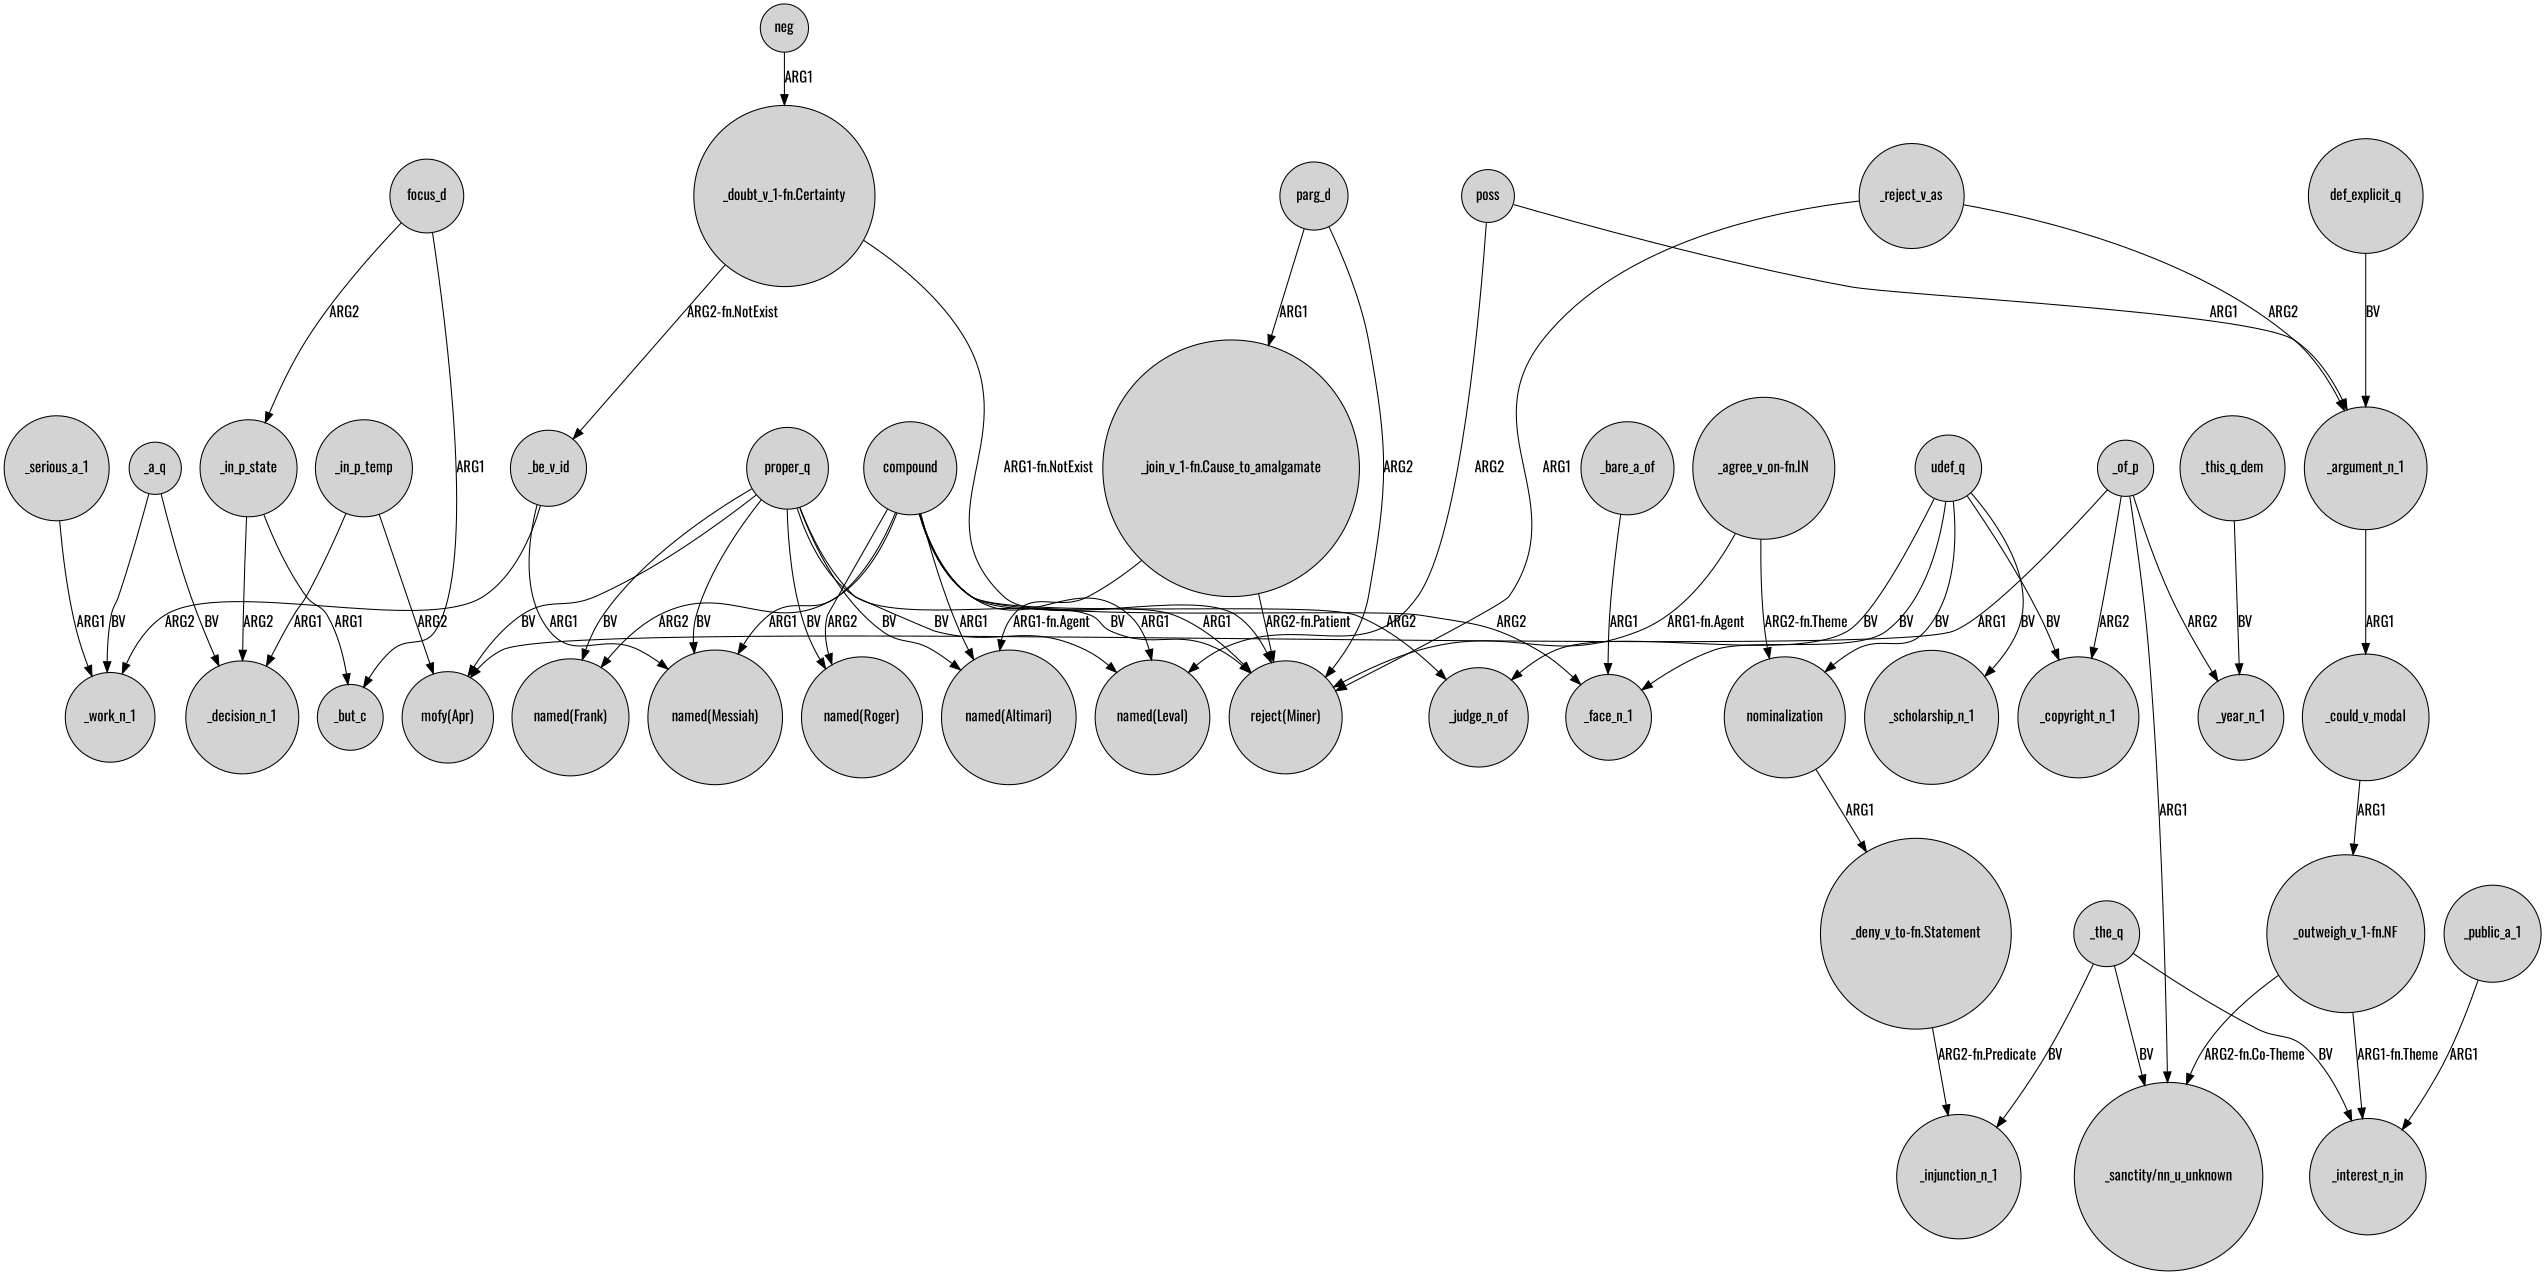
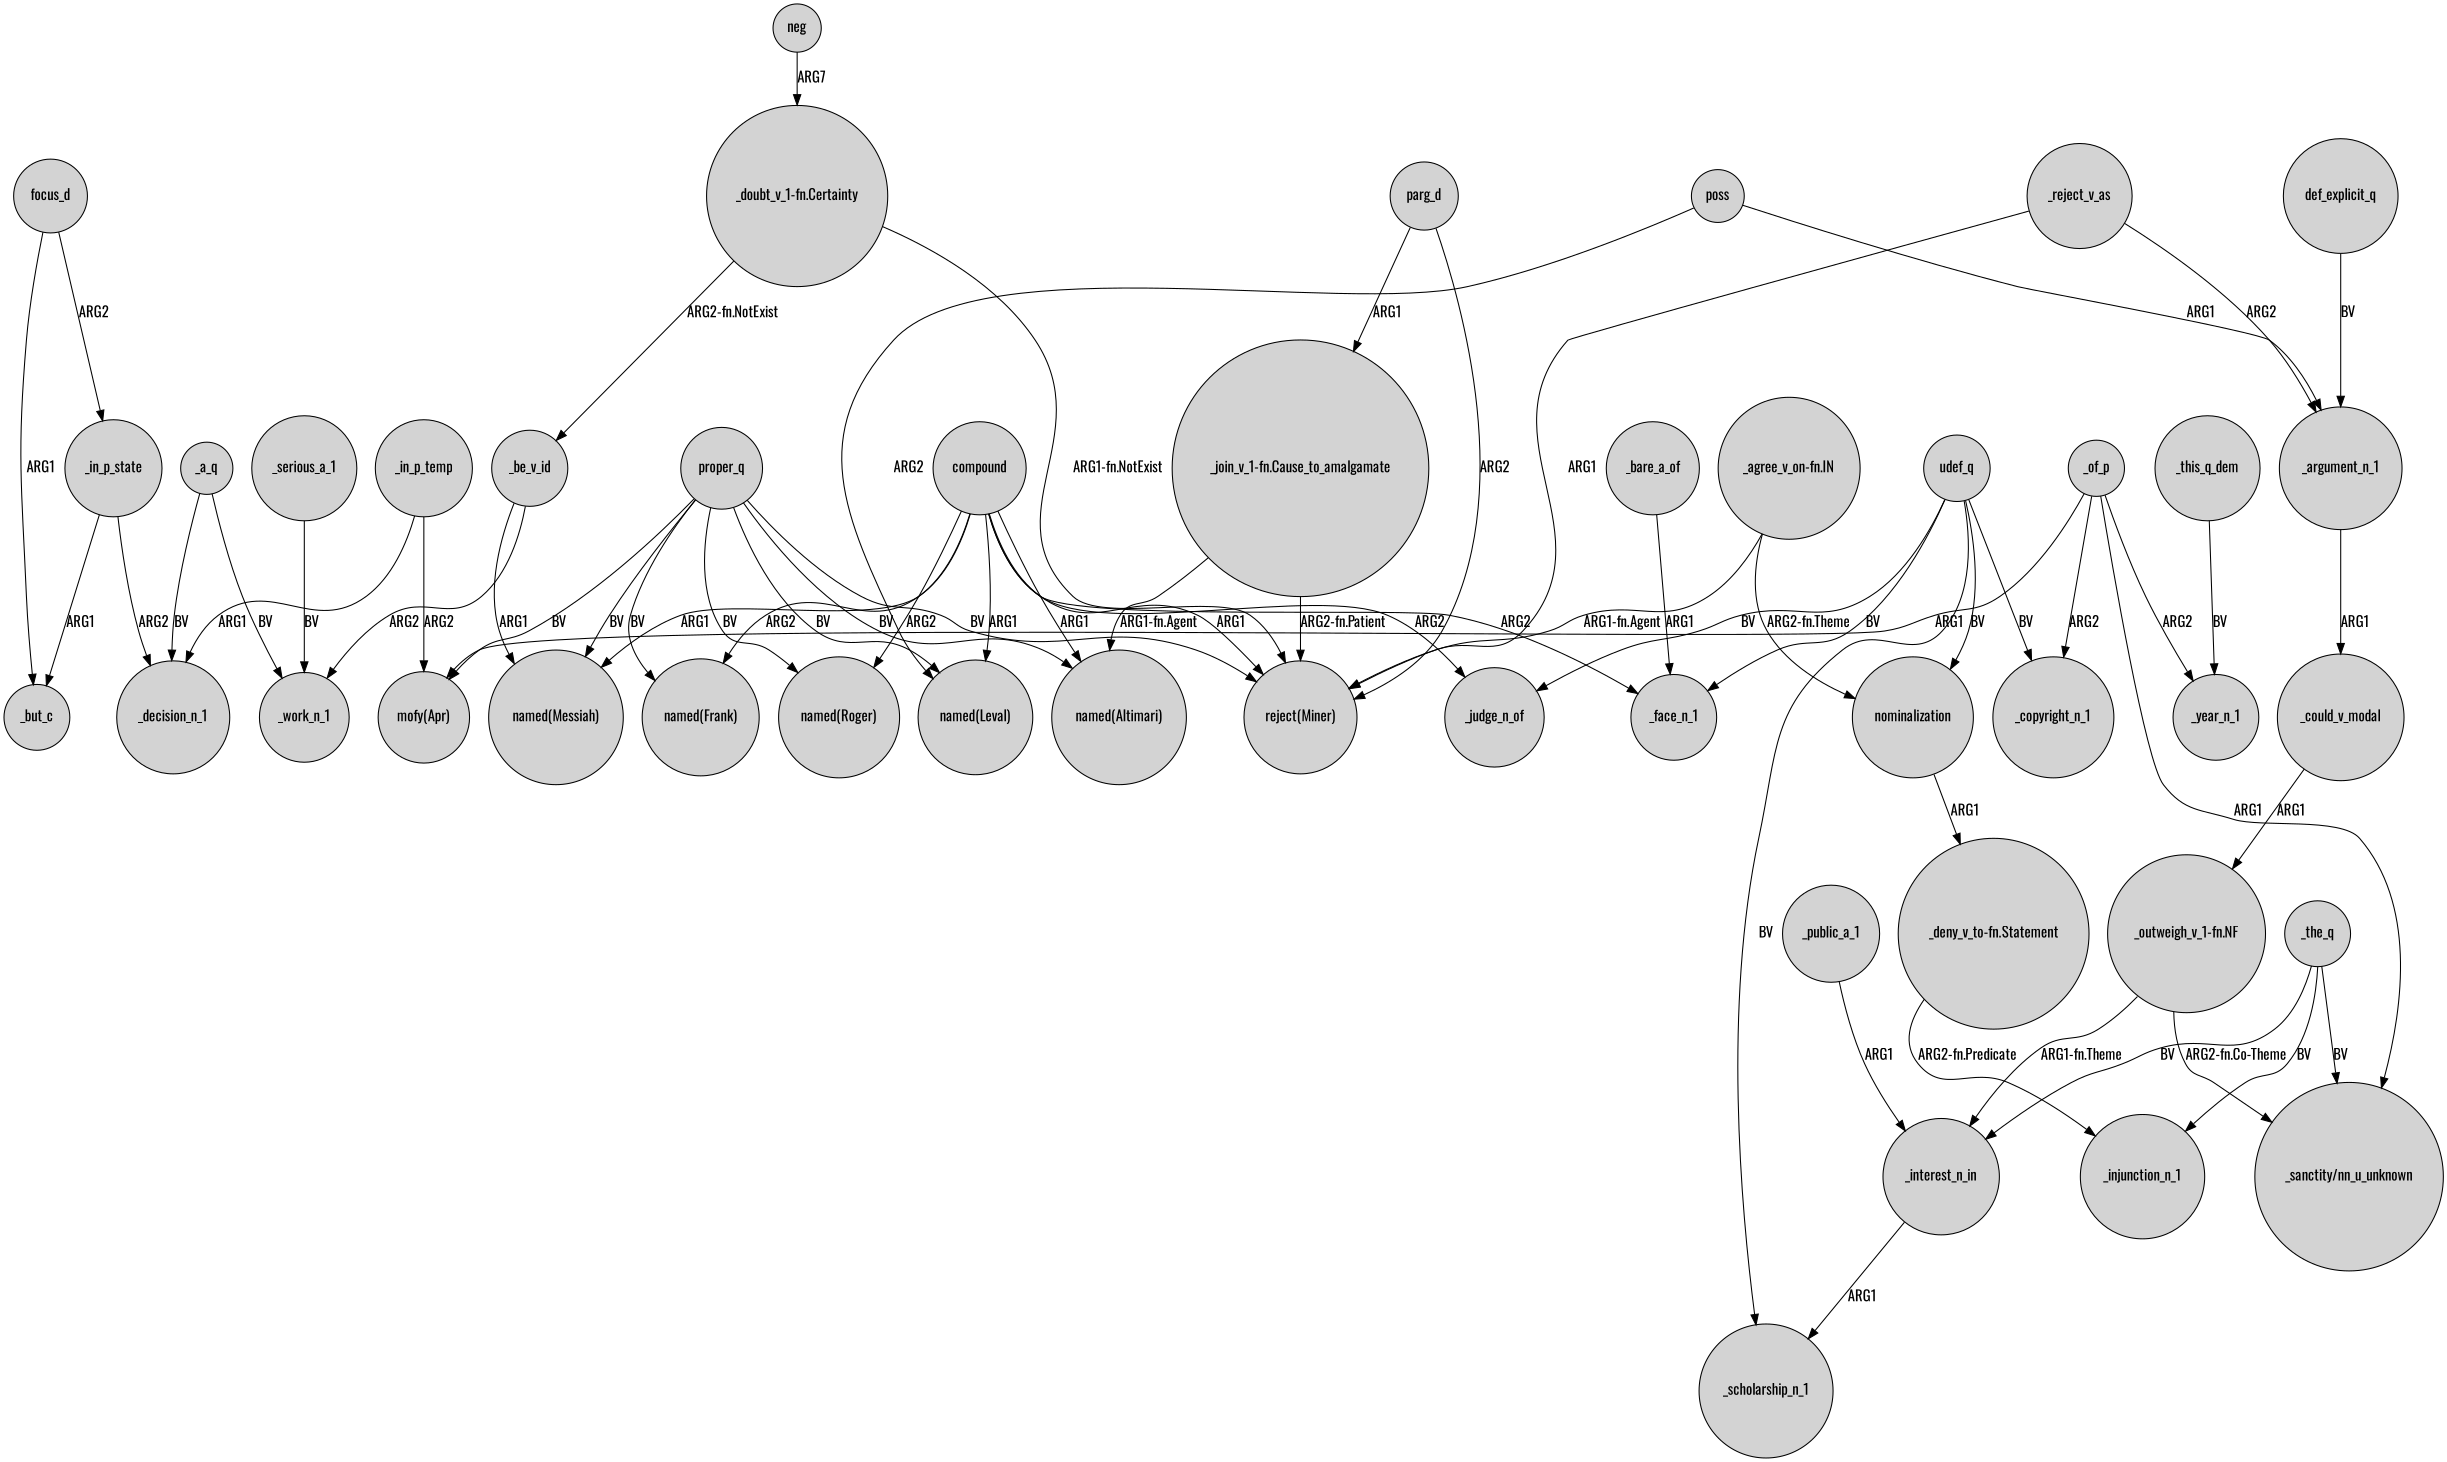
edge "neg" -> "_doubt_v_1-fn.Certainty": label "ARG1" -> "ARG7"
edge "_serious_a_1" -> "_work_n_1": label "ARG1" -> "BV"
edge "_interest_n_in" -> "_scholarship_n_1": added, label "ARG1"
